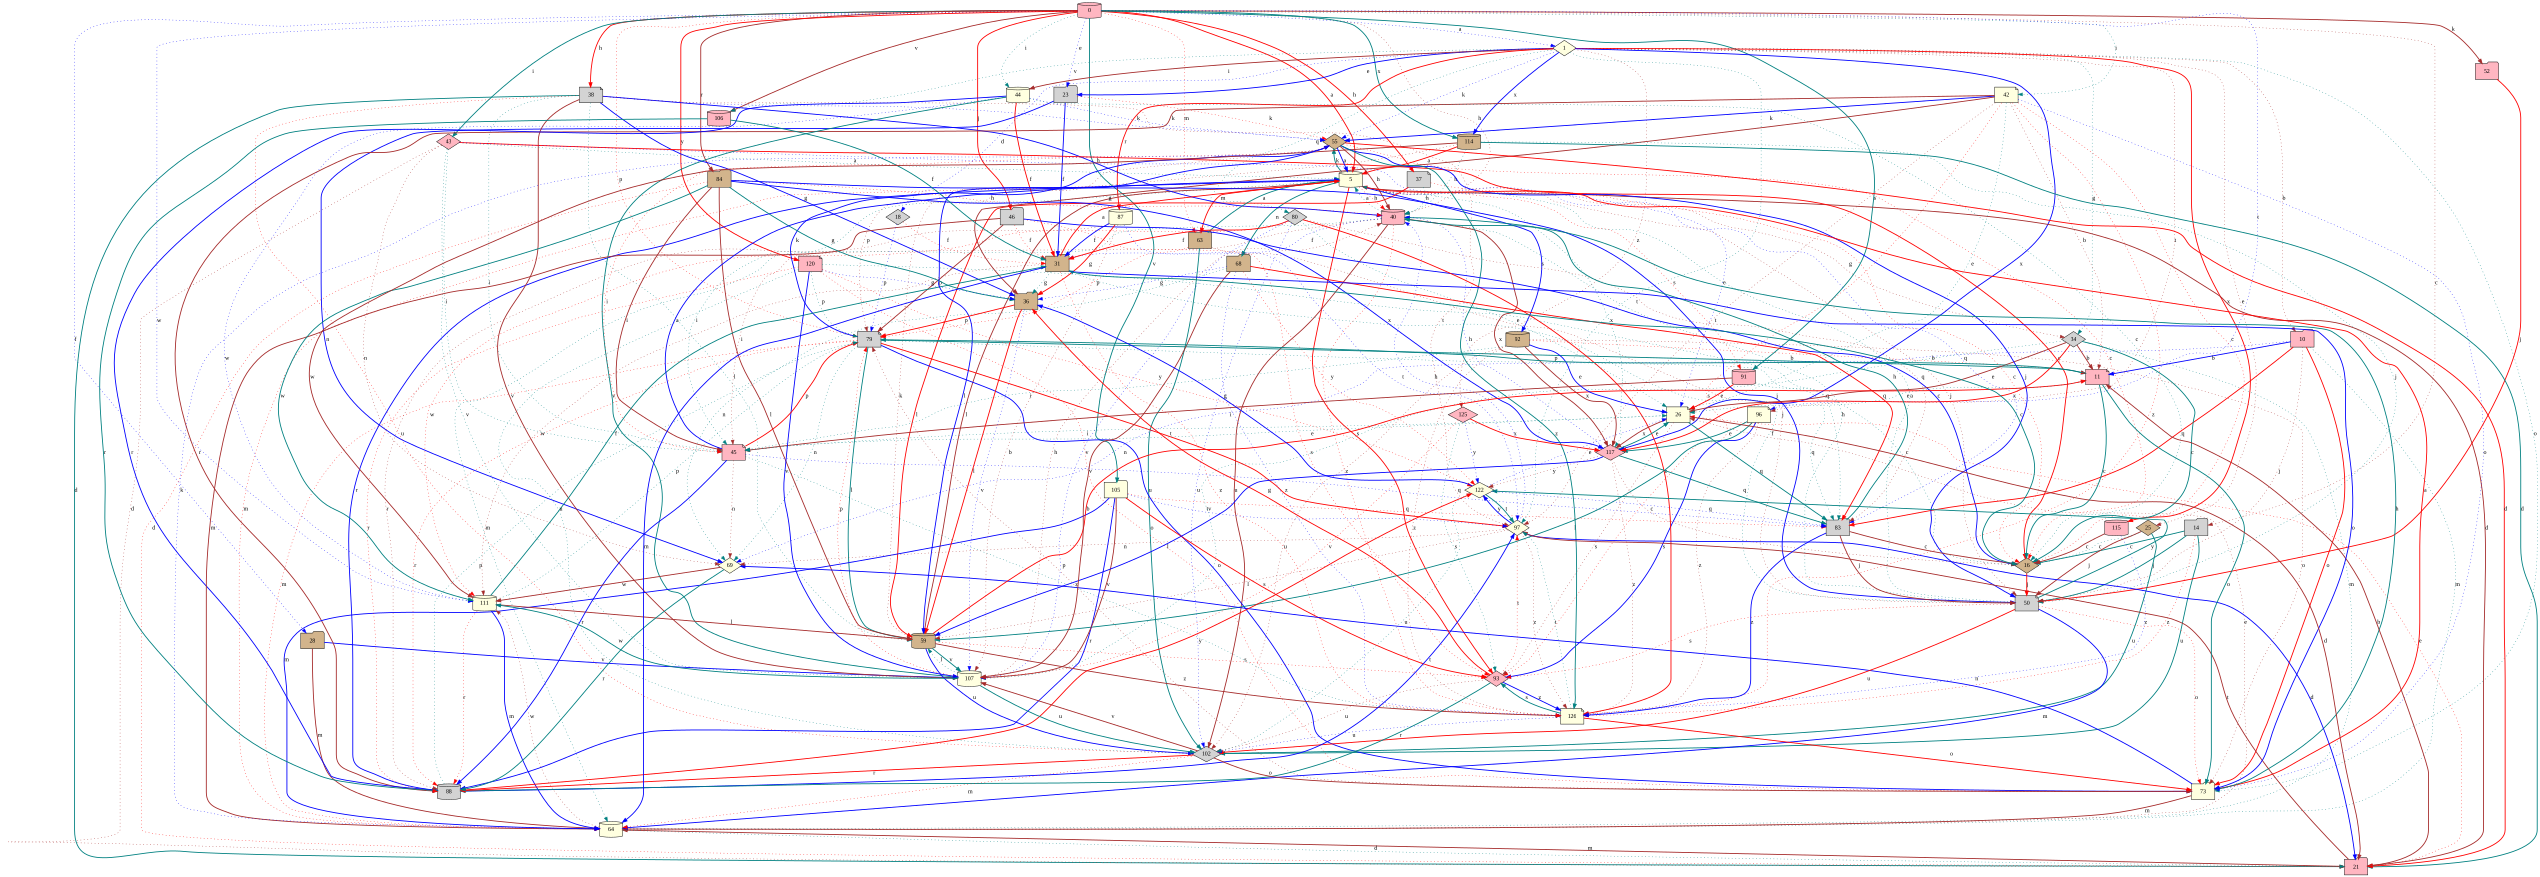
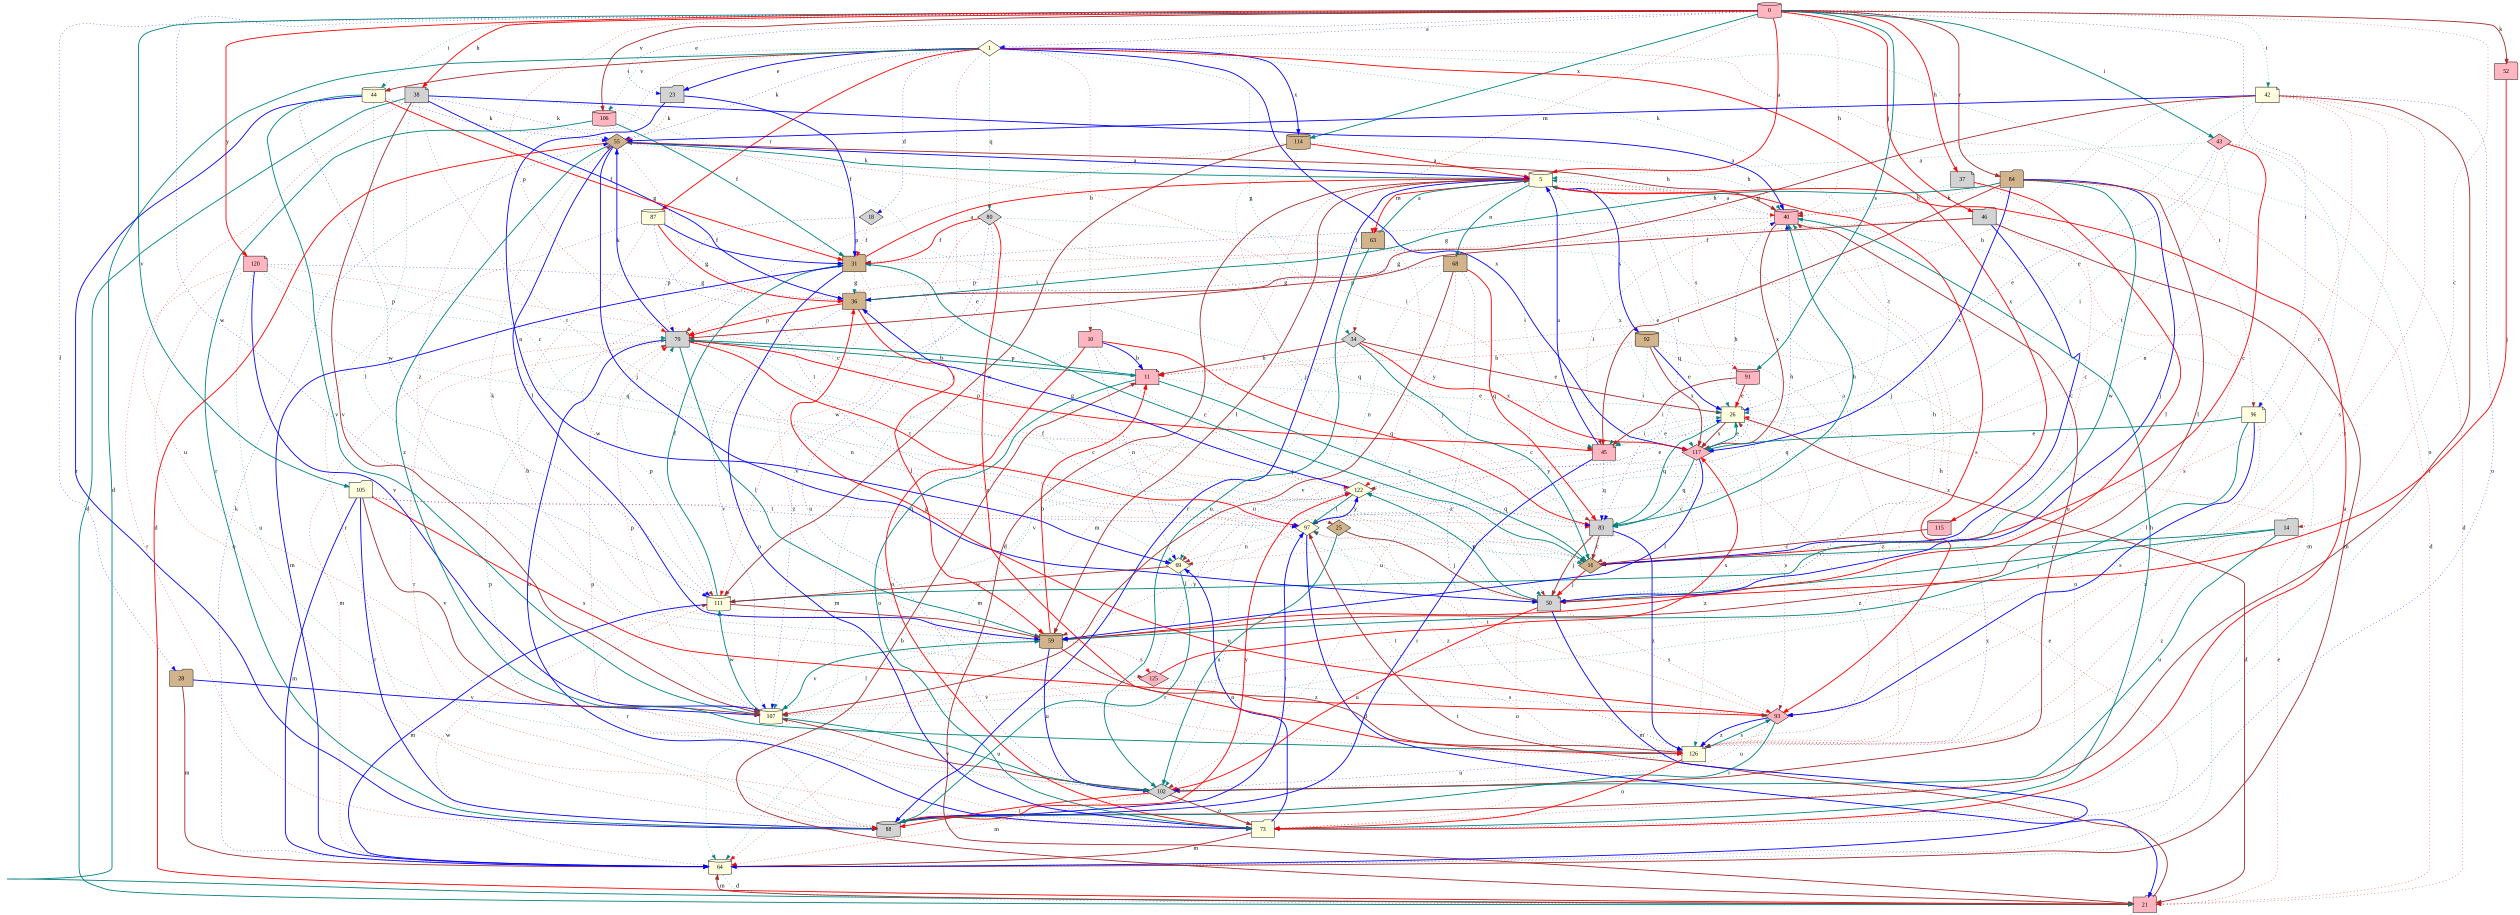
edge "38" -> "40": label "h" -> "a"
edge "114" -> "21": now "1" -> "21"
edge "59" -> "93": now "59" -> "125"
